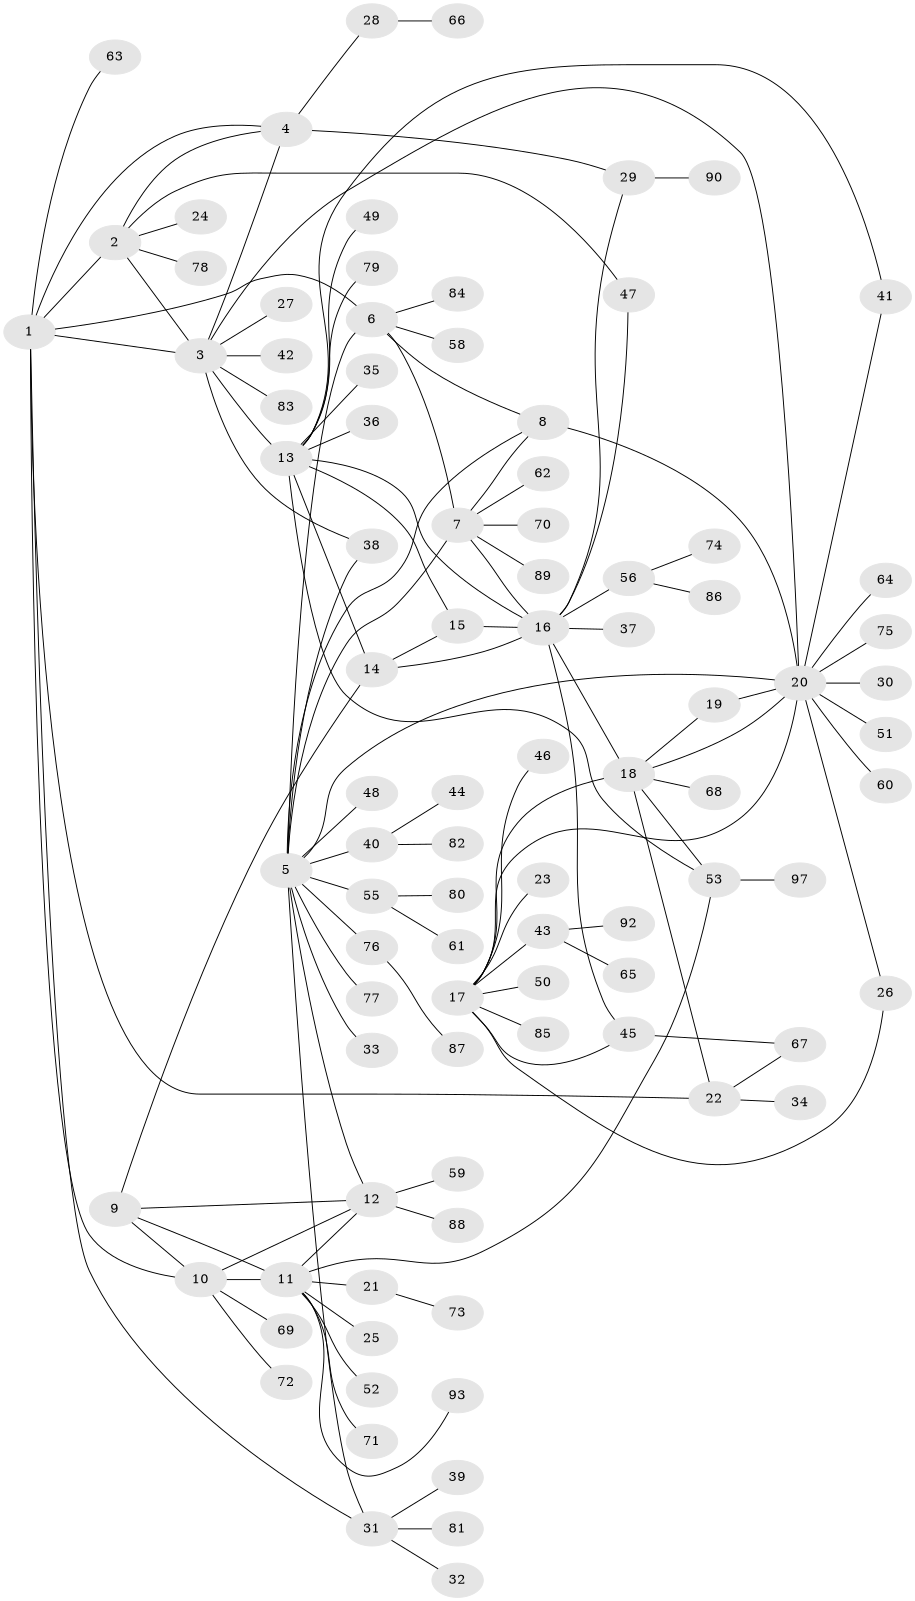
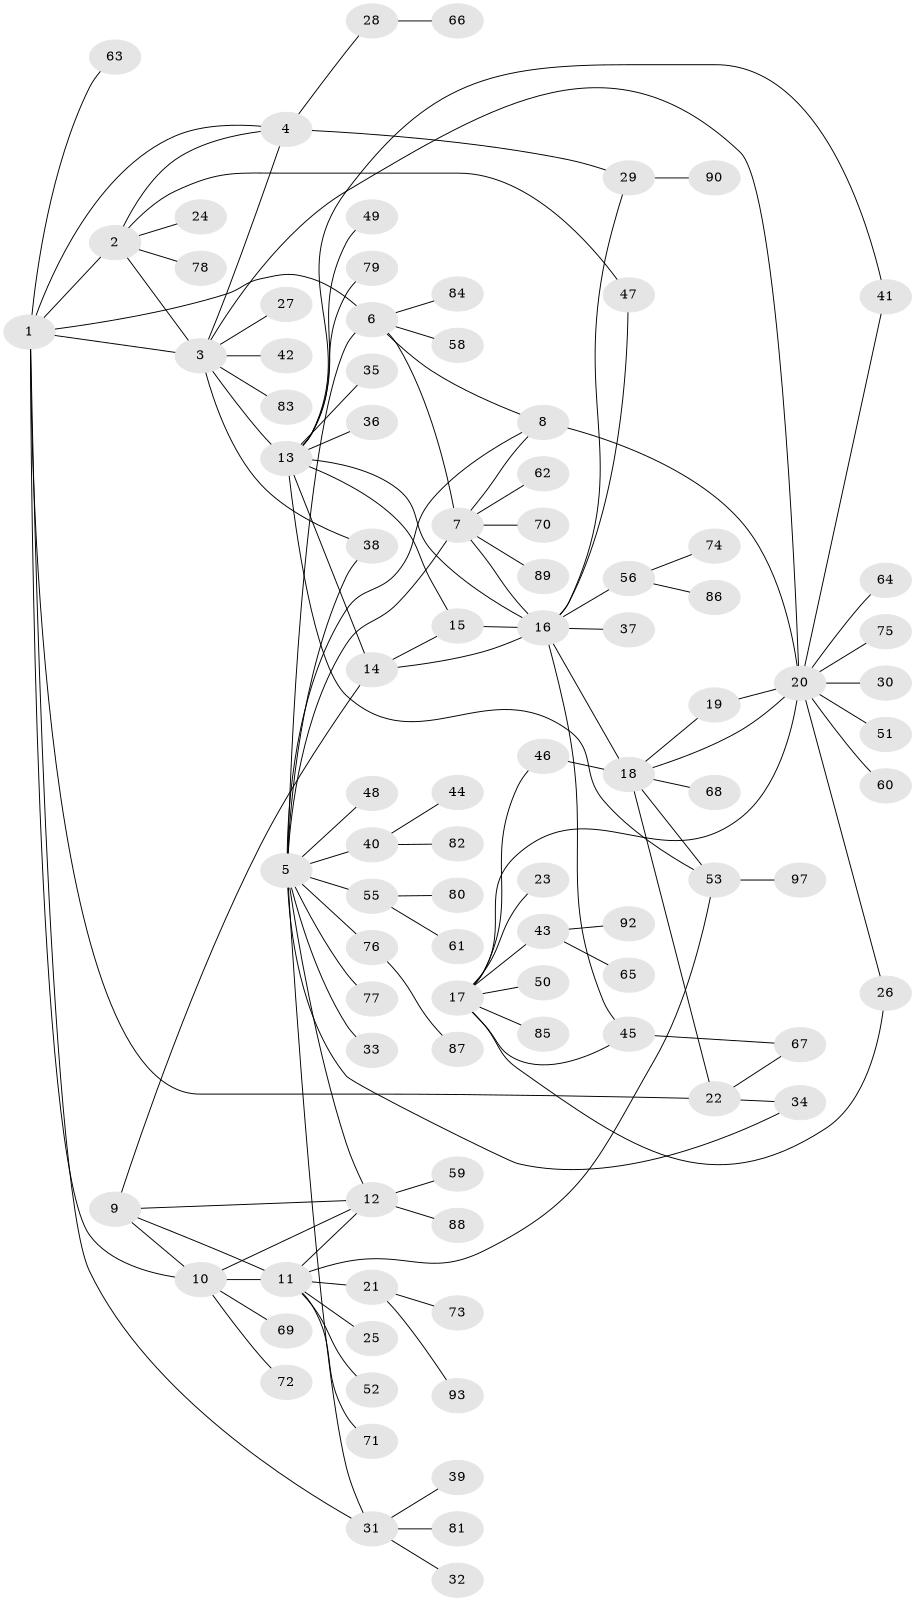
edge "20" -- "5": now "34" -- "5"
edge "18" -- "17": now "18" -- "46"
edge "11" -- "93": now "21" -- "93"
